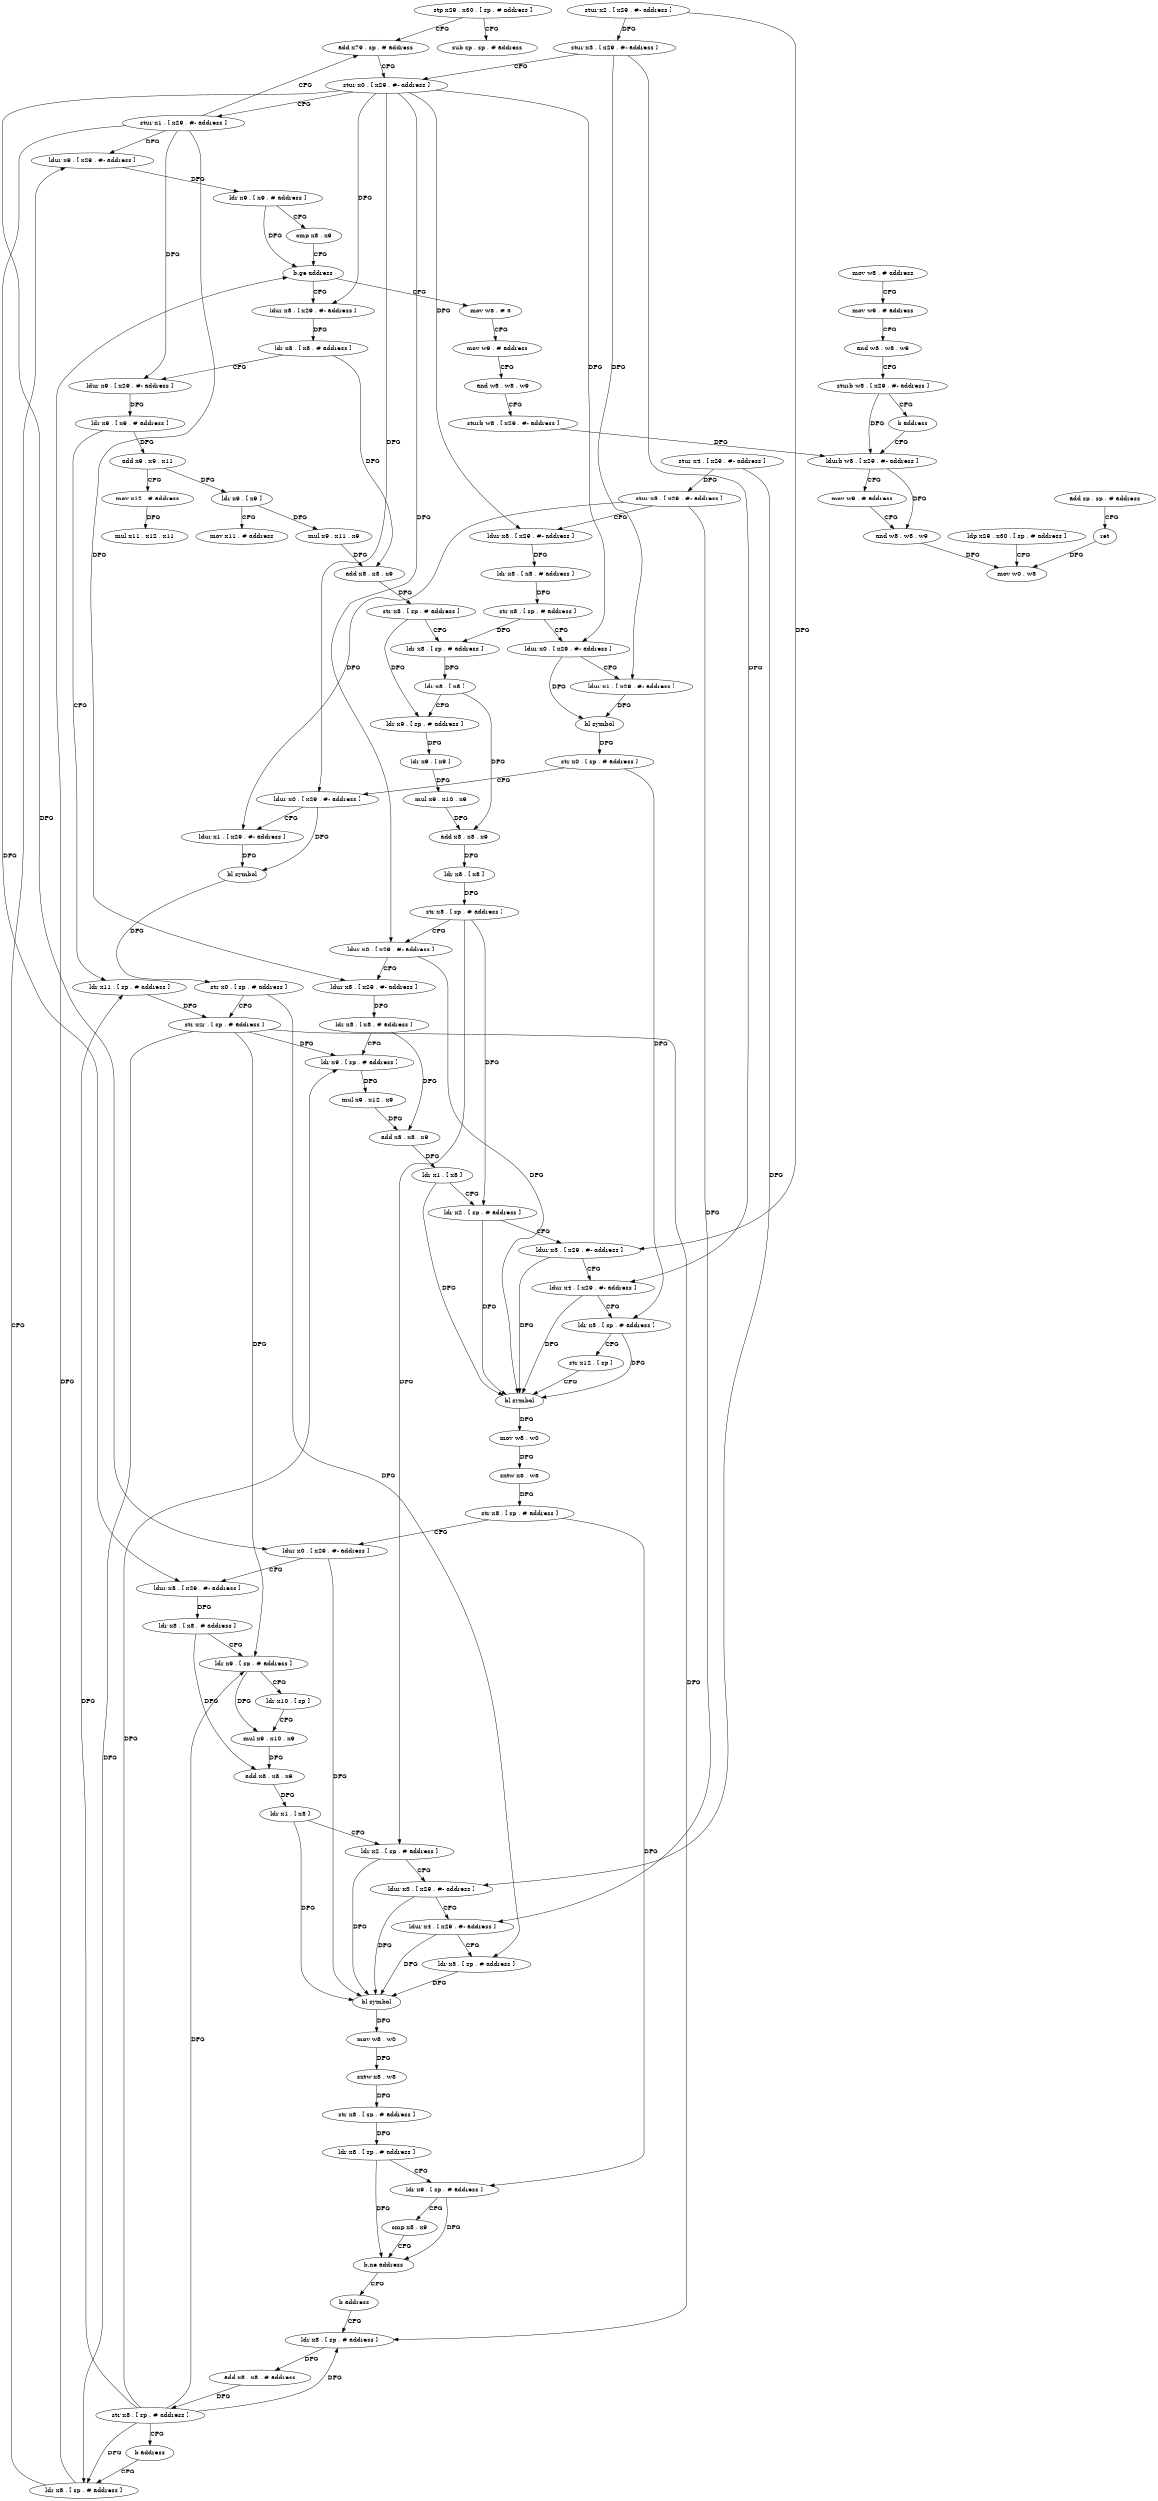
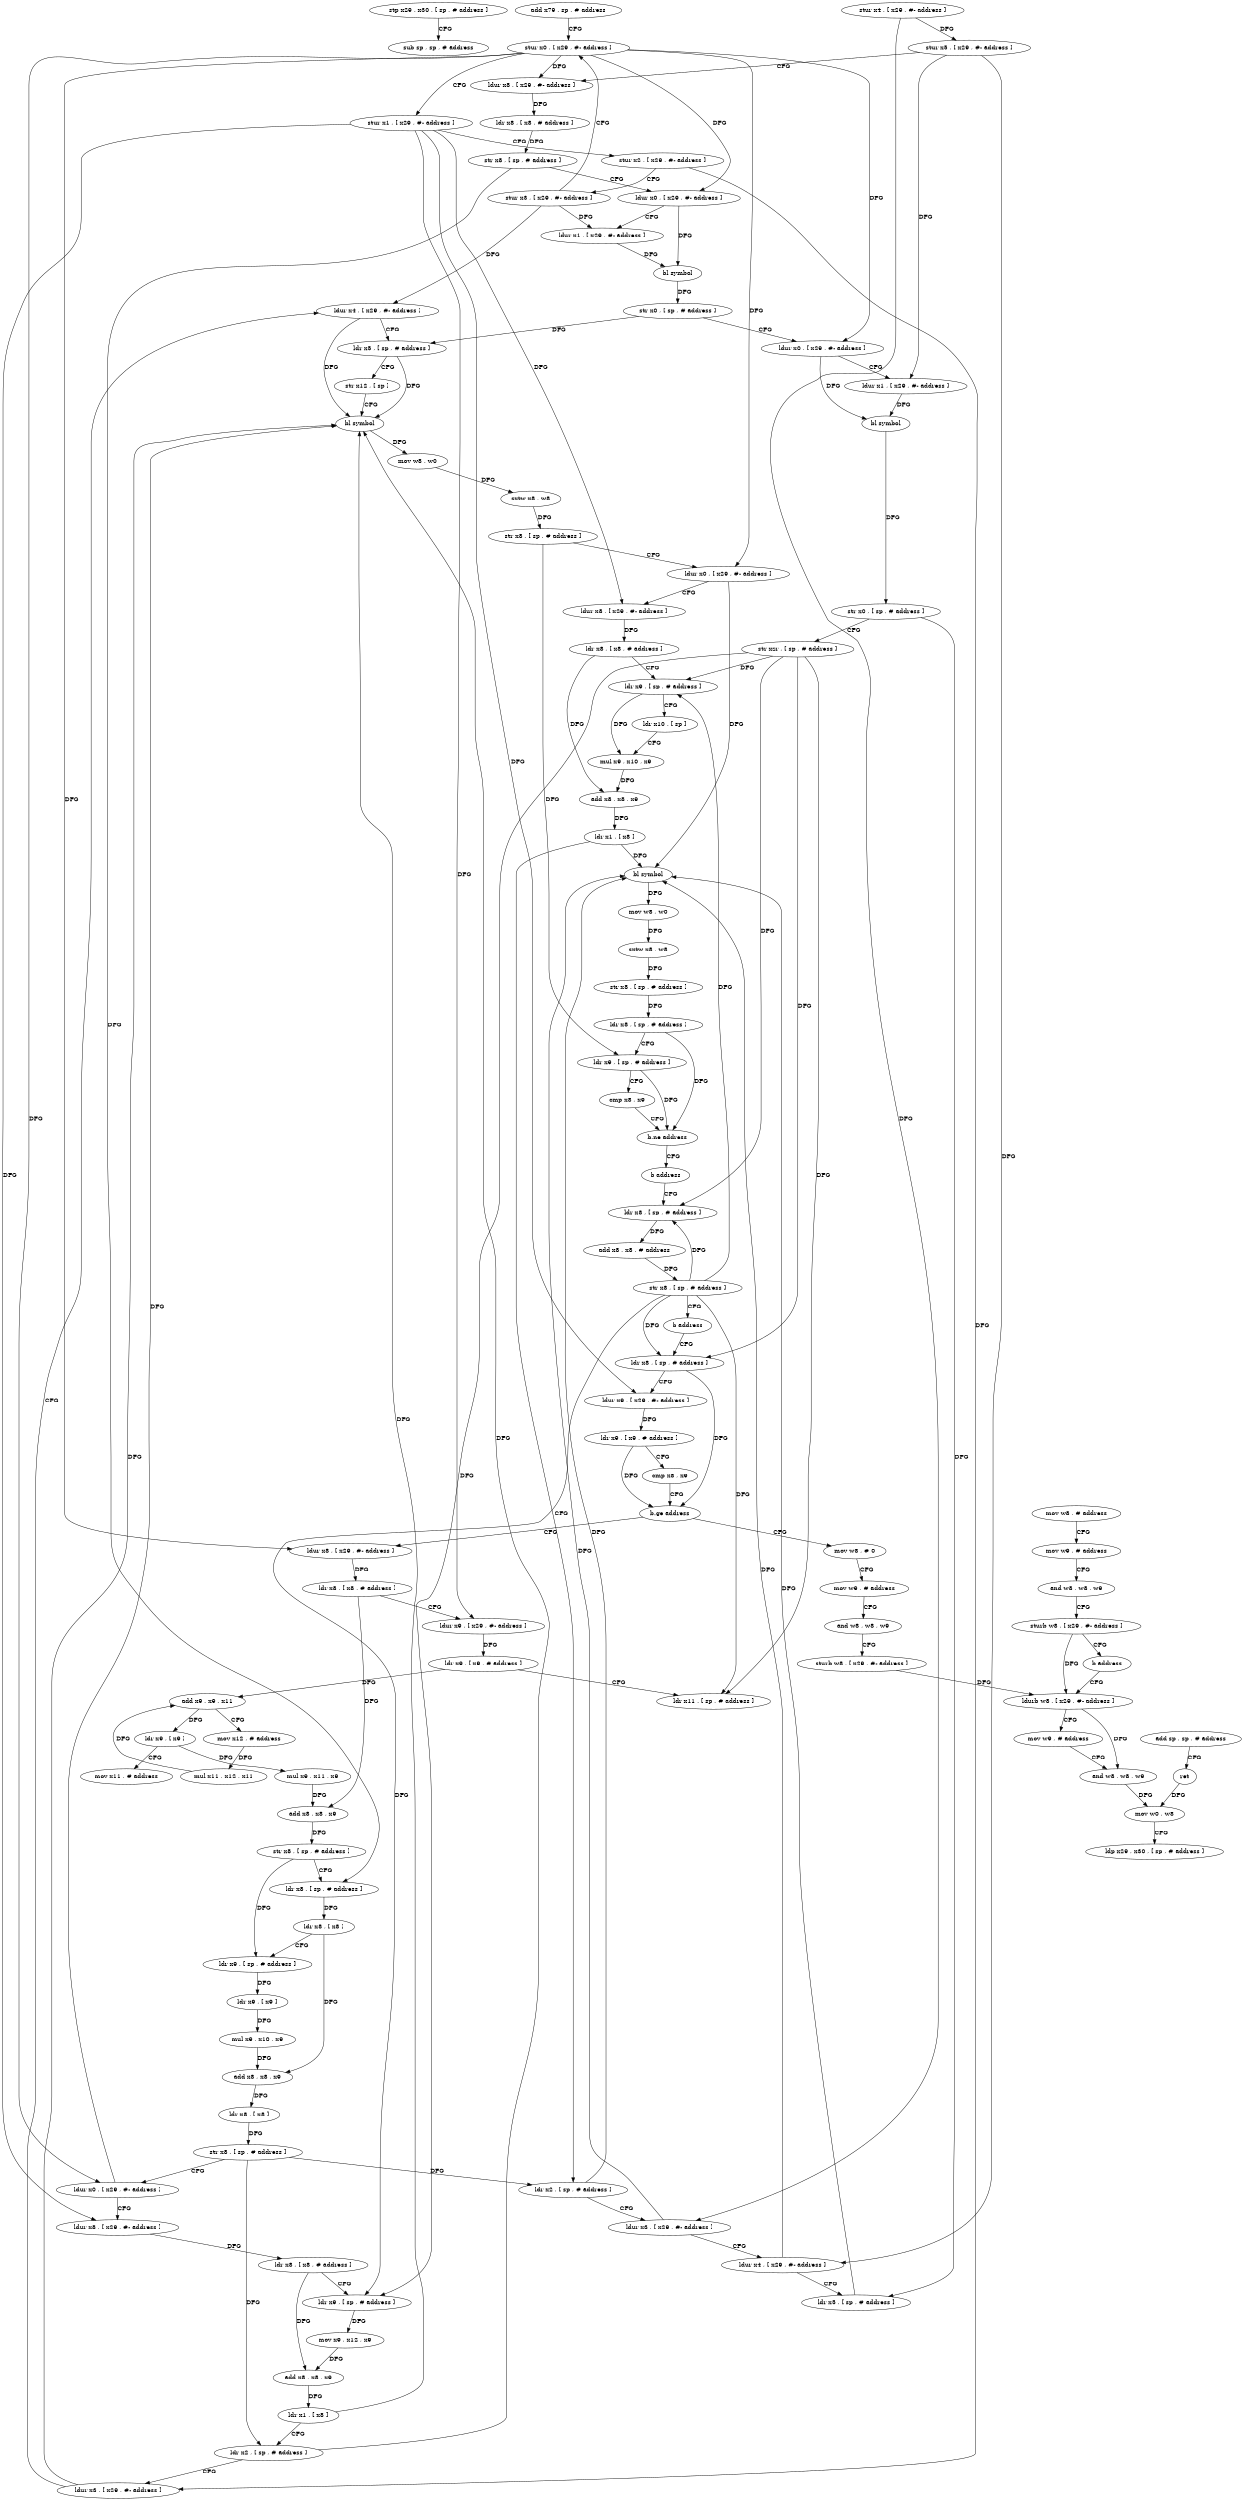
edge "stp x29 , x30 , [ sp , # address ]" -> "add x79 , sp , # address": removed, label "CFG"
edge "stur x2 , [ x29 , #- address ]" -> "stur x3 , [ x29 , #- address ]": label "DFG" -> "CFG"
edge "stur x1 , [ x29 , #- address ]" -> "add x79 , sp , # address": now "stur x1 , [ x29 , #- address ]" -> "stur x2 , [ x29 , #- address ]"
node "mov w8 , # 5": label "mov w8 , # 5" -> "mov w8 , # 0"
edge "ldp x29 , x30 , [ sp , # address ]" -> "mov w0 , w8": reversed
edge "ldr x11 , [ sp , # address ]" -> "str xzr , [ sp , # address ]": reversed
node "mul x9 , x12 , x9": label "mul x9 , x12 , x9" -> "mov x9 , x12 , x9"
edge "mul x11 , x12 , x11" -> "add x9 , x9 , x11": added, label "DFG"
